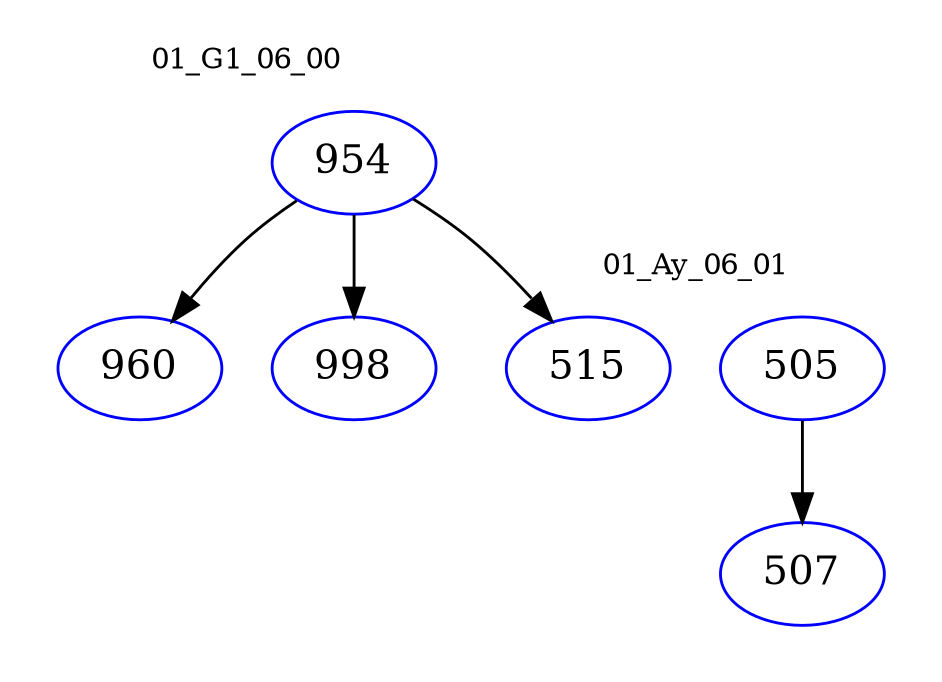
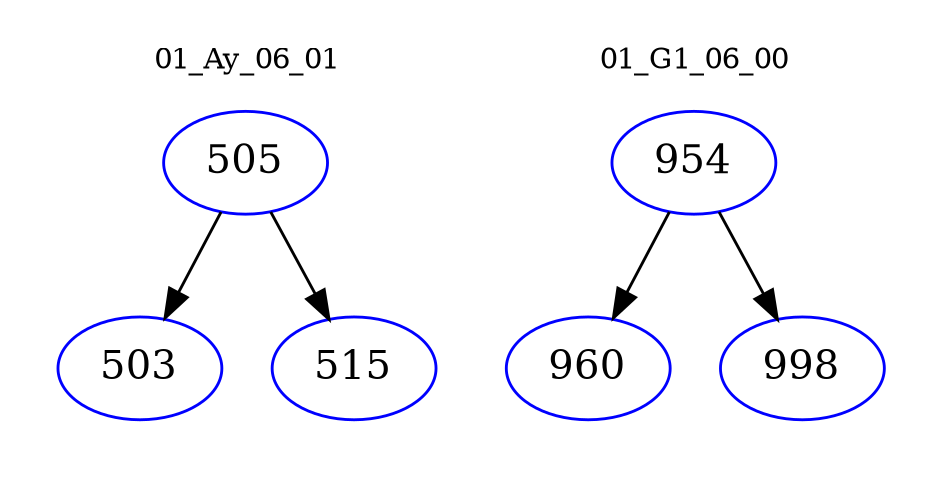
edge "954" -> "515": now "505" -> "515"
node "507": label "507" -> "503"
